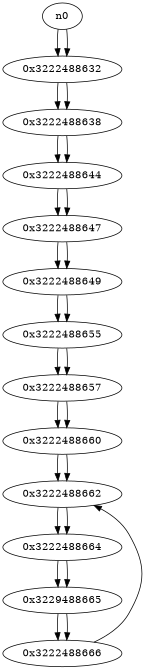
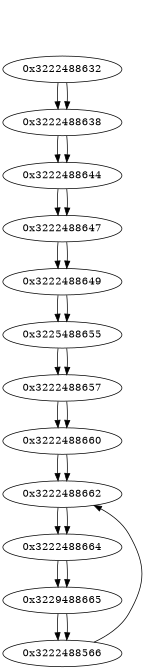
node "n0": removed
node "0x3222488655": label "0x3222488655" -> "0x3225488655"
node "0x3222488666": label "0x3222488666" -> "0x3222488566"
